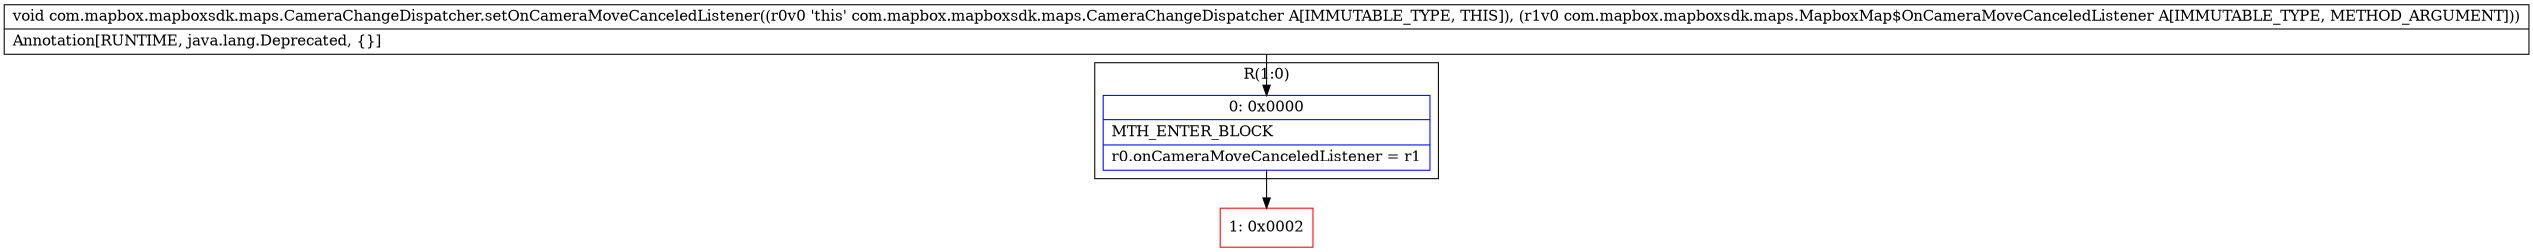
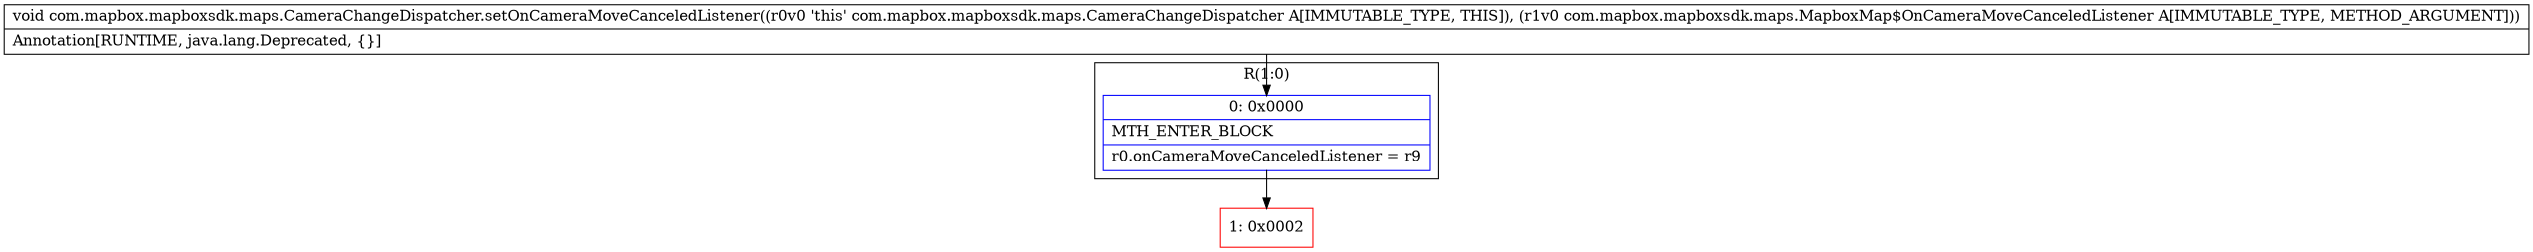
node "0: 0x0000": text "r0.onCameraMoveCanceledListener = r1" -> "r0.onCameraMoveCanceledListener = r9"
